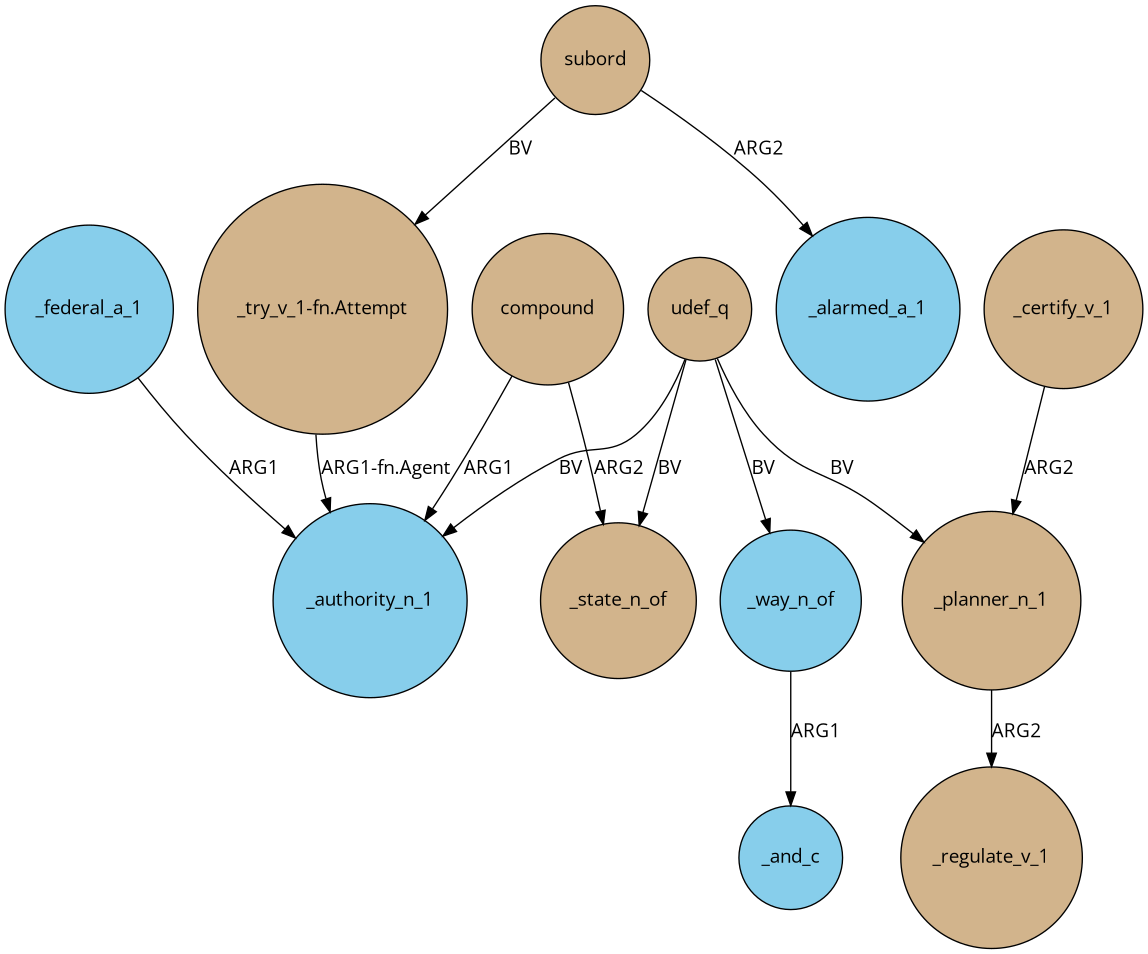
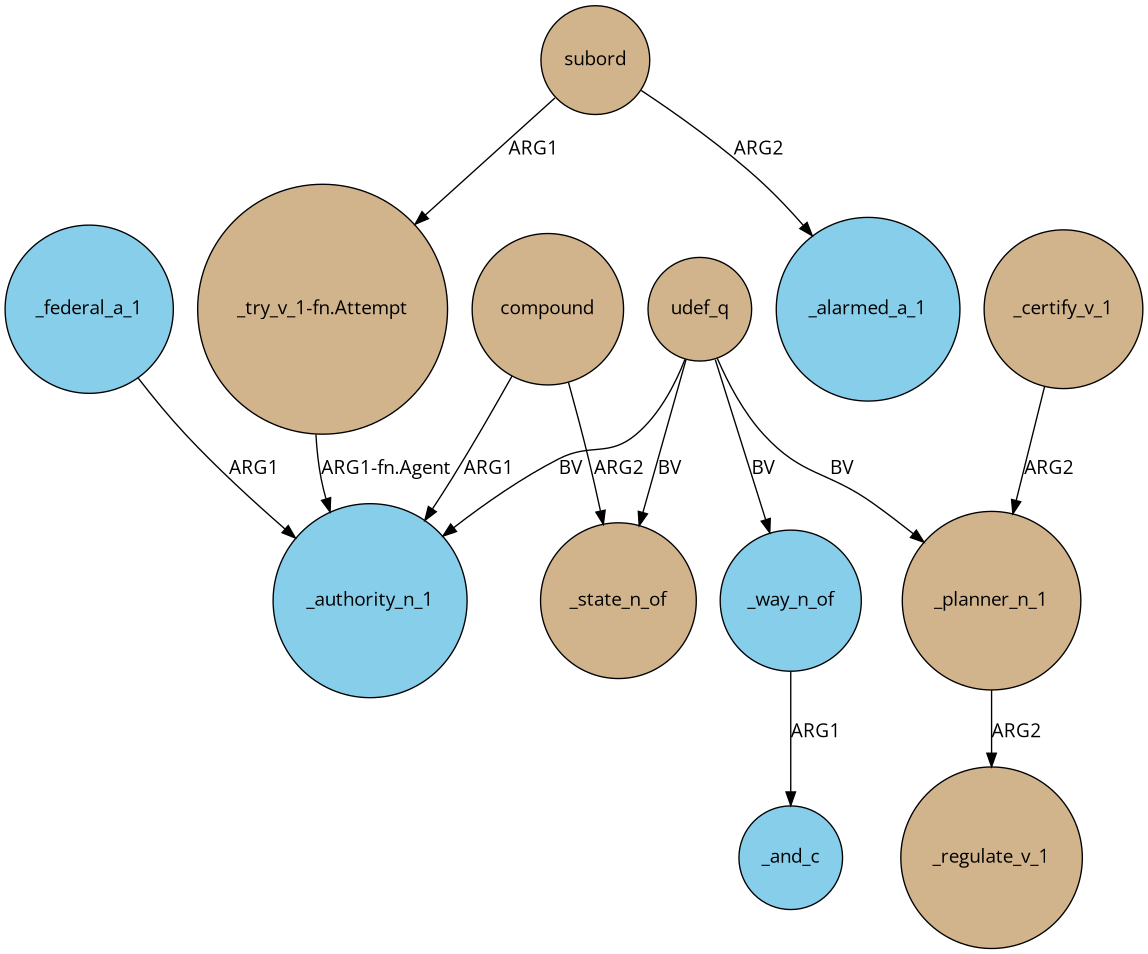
edge "subord" -> "_try_v_1-fn.Attempt": label "BV" -> "ARG1"
